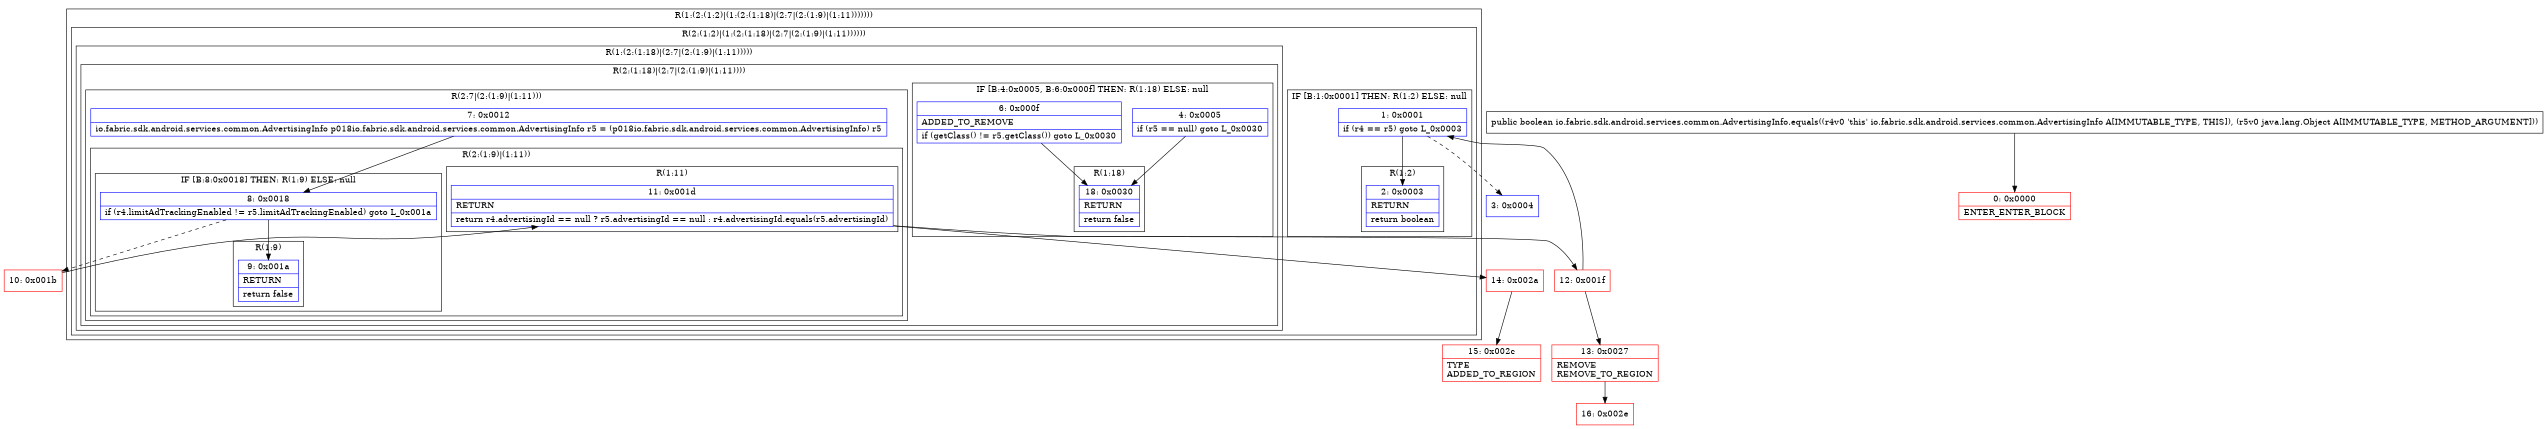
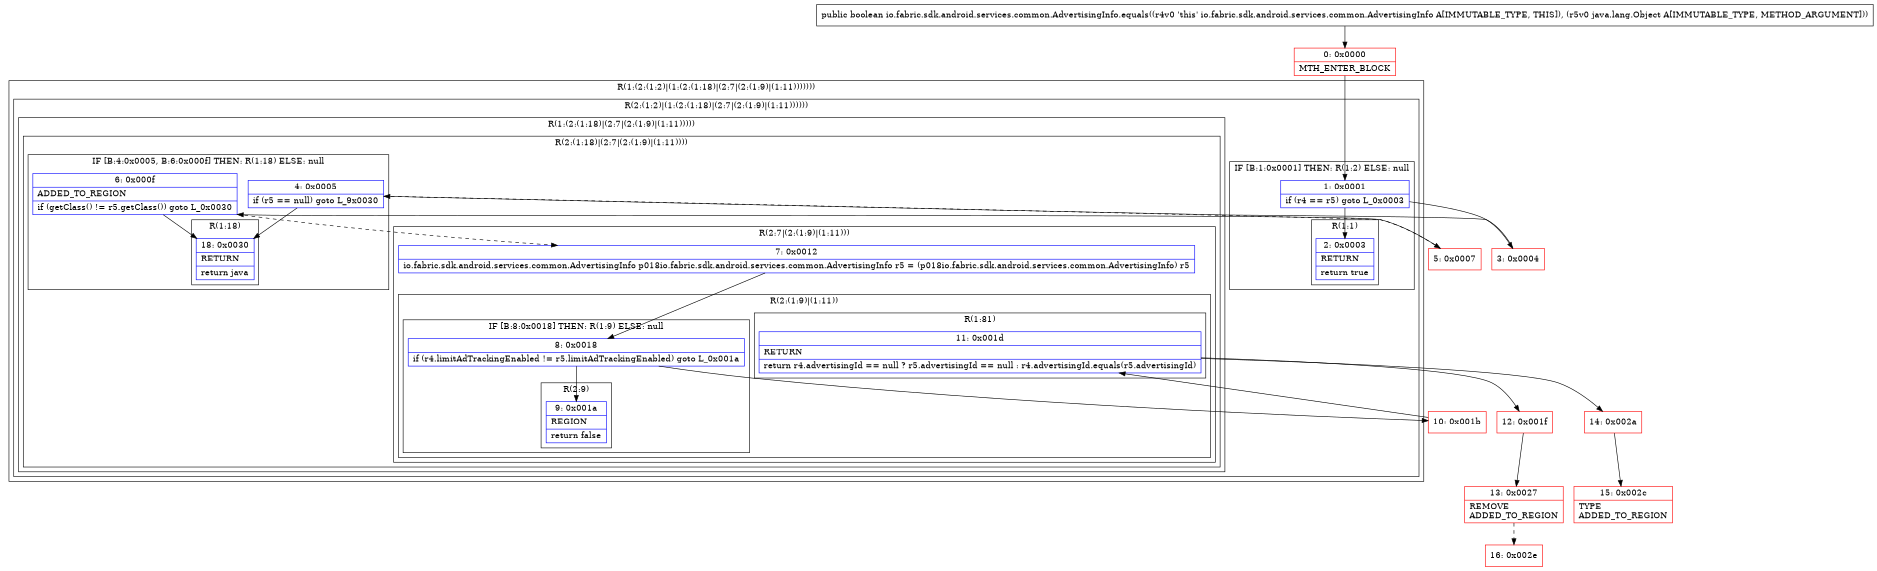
node "6: 0x000f": text "ADDED_TO_REMOVE" -> "ADDED_TO_REGION"
node "4: 0x0005": text "if (r5 == null) goto L_0x0030" -> "if (r5 == null) goto L_9x0030"
edge "1: 0x0001" -> "3: 0x0004": style dashed -> solid
edge "12: 0x001f" -> "1: 0x0001": now "0: 0x0000" -> "1: 0x0001"
cluster "R(1:11)": label "R(1:11)" -> "R(1:81)"
cluster "R(1:2)": label "R(1:2)" -> "R(1:1)"
node "3: 0x0004": color blue -> red
edge "3: 0x0004" -> "4: 0x0005": added
node "0: 0x0000": text "ENTER_ENTER_BLOCK" -> "MTH_ENTER_BLOCK"
node "18: 0x0030": text "return false" -> "return java"
node "2: 0x0003": text "return boolean" -> "return true"
edge "6: 0x000f" -> "7: 0x0012": added
edge "8: 0x0018" -> "10: 0x001b": style dashed -> solid
cluster "R(1:9)": label "R(1:9)" -> "R(2:9)"
node "5: 0x0007": added
node "9: 0x001a": text "RETURN" -> "REGION"
node "13: 0x0027": text "REMOVE_TO_REGION" -> "ADDED_TO_REGION"
edge "13: 0x0027" -> "16: 0x002e": style solid -> dashed
